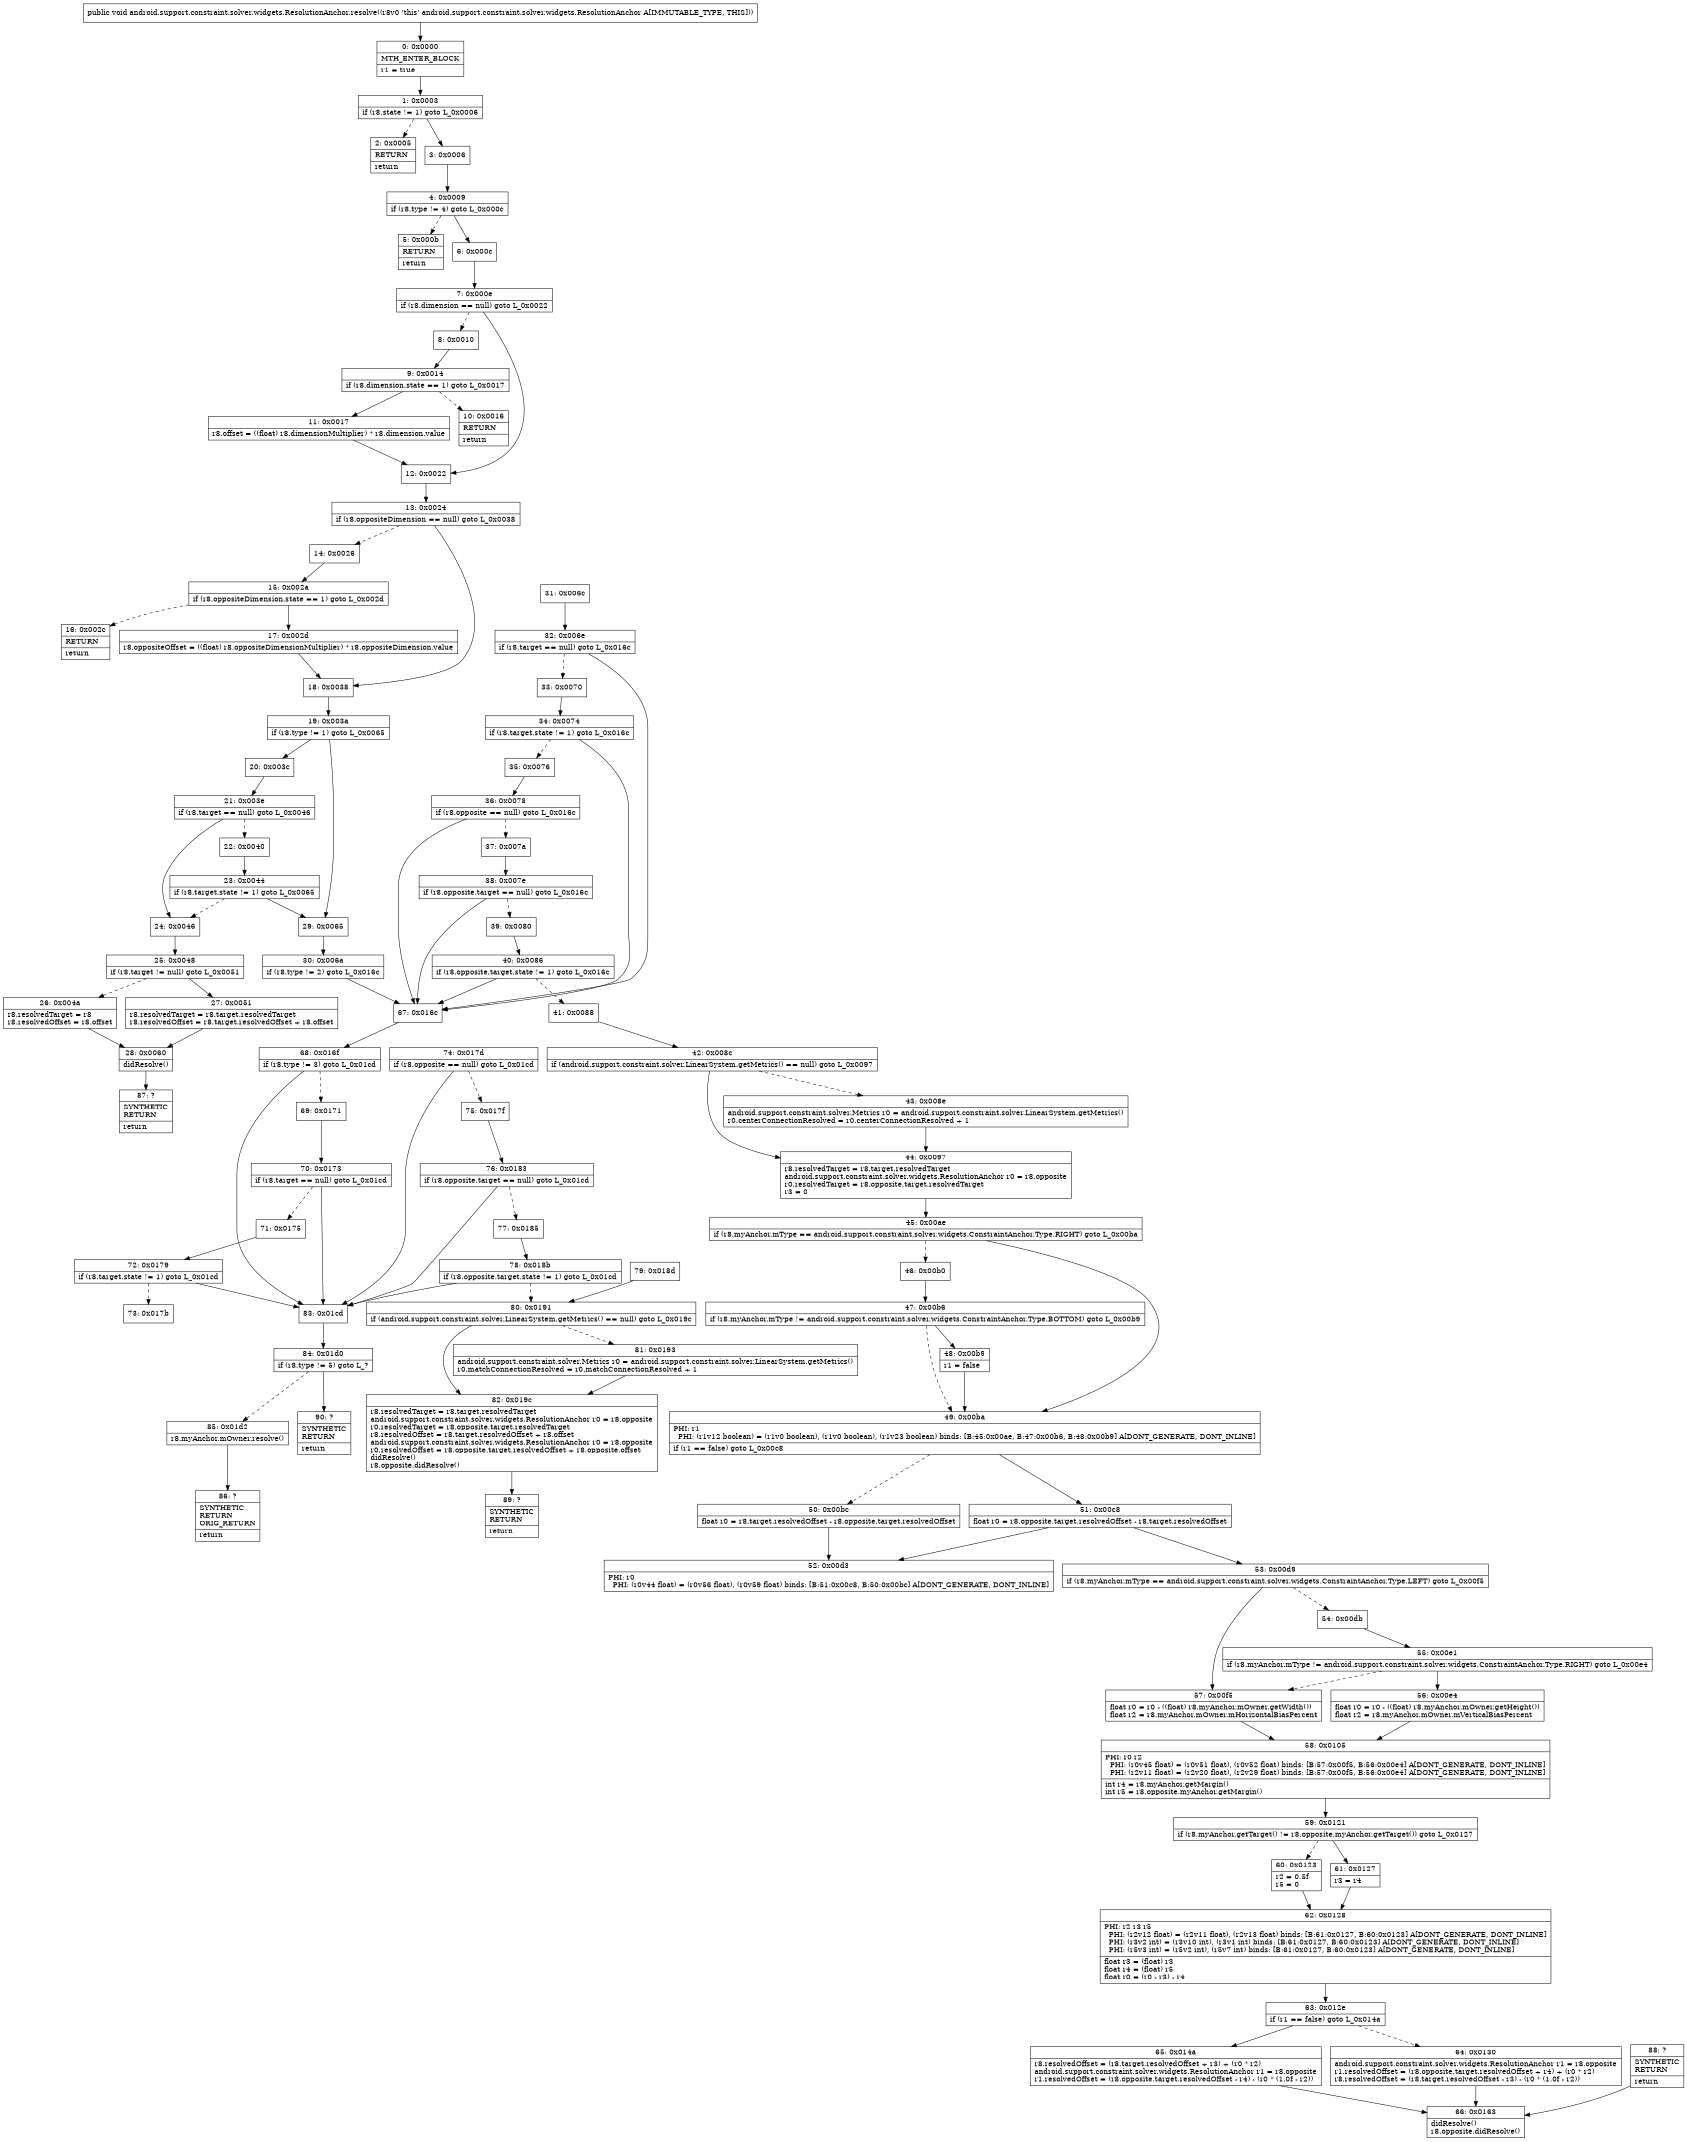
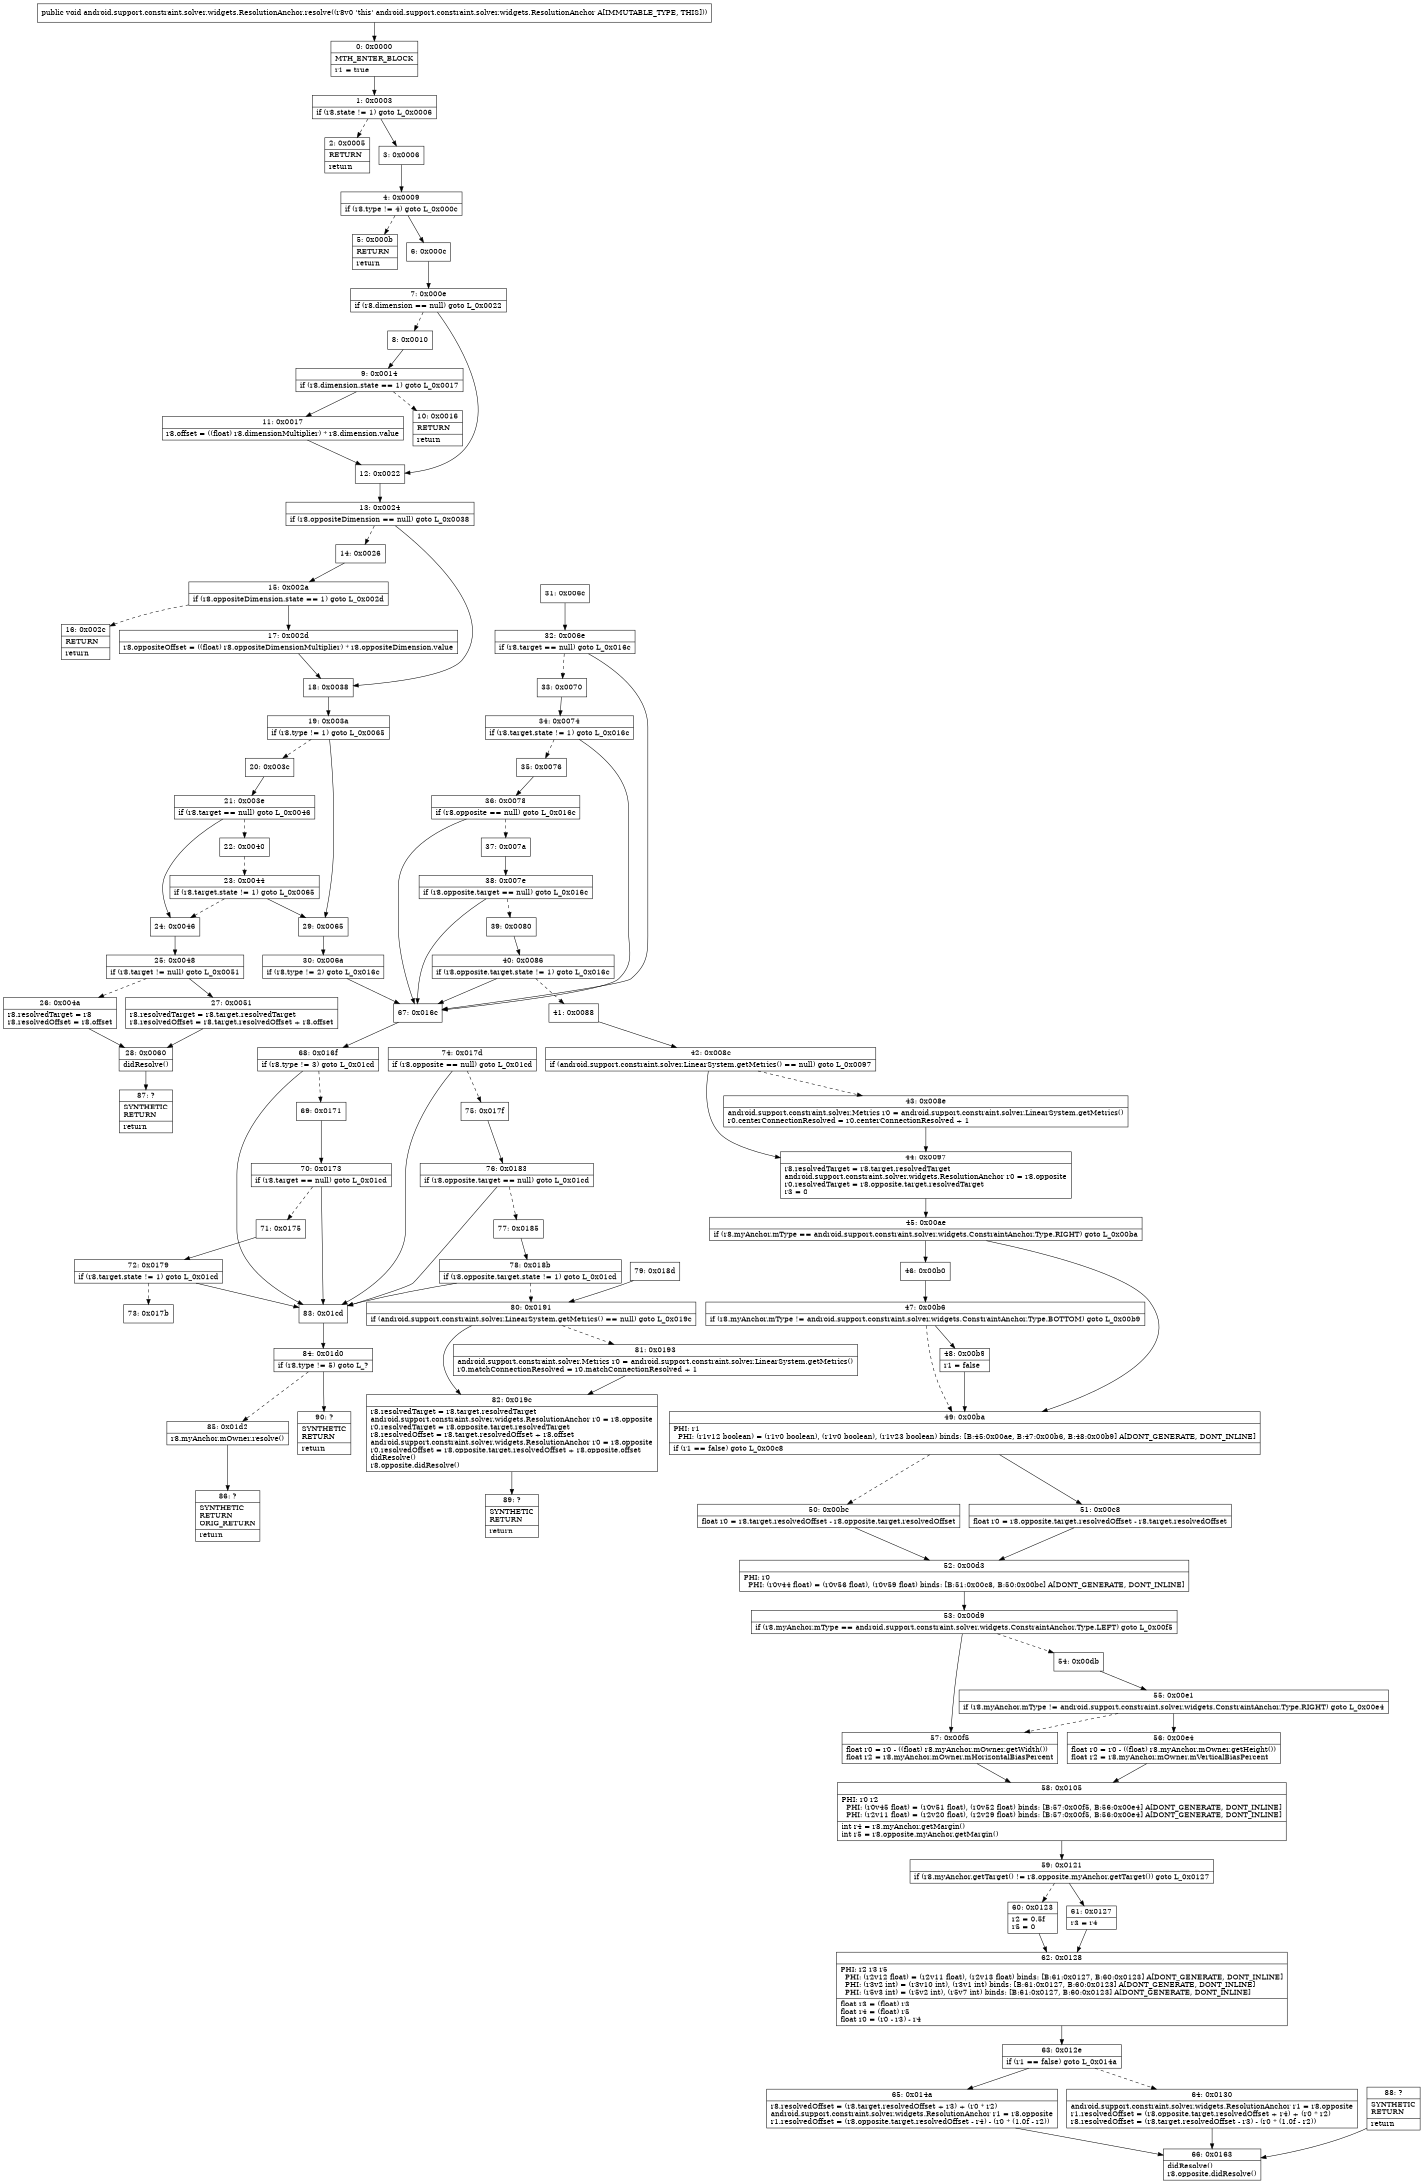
edge "19: 0x003a" -> "20: 0x003c": style solid -> dashed
edge "22: 0x0040" -> "23: 0x0044": style solid -> dashed
edge "45: 0x00ae" -> "46: 0x00b0": style dashed -> solid
edge "51: 0x00c8" -> "53: 0x00d9": now "52: 0x00d3" -> "53: 0x00d9"
